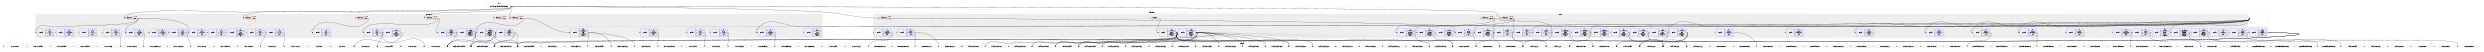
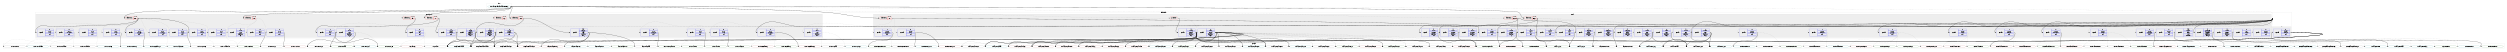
node "sys-devel/automake-1.6.3-r2": added
